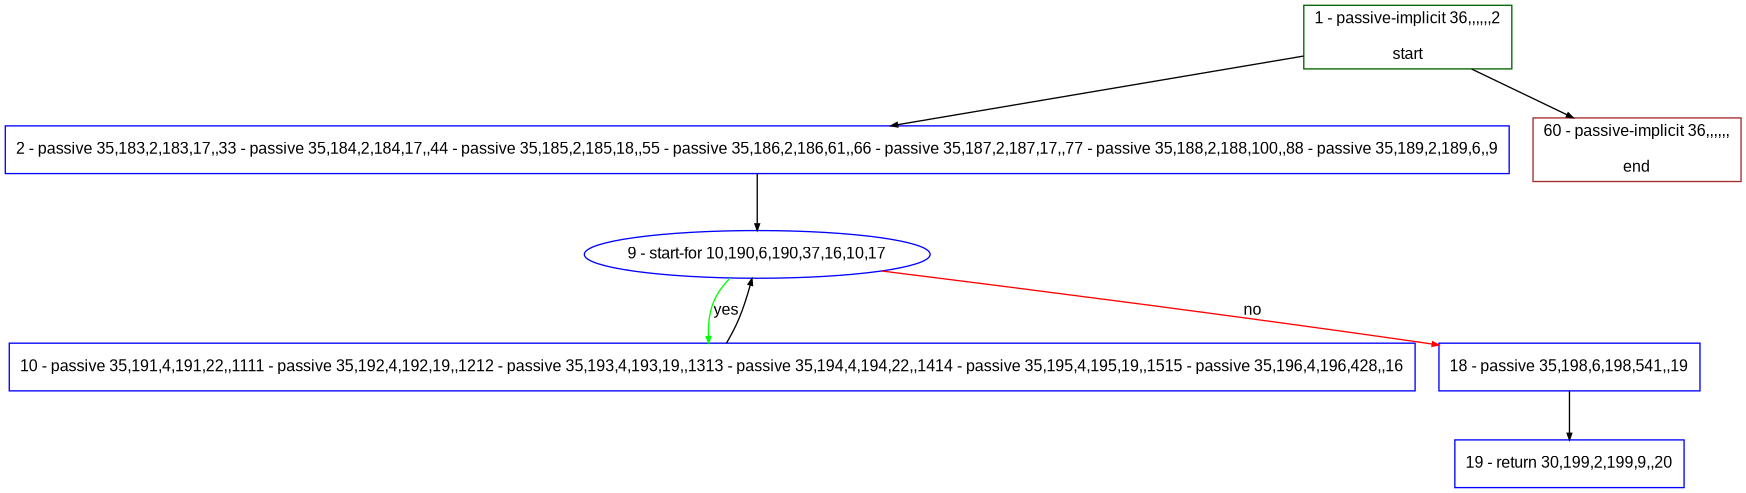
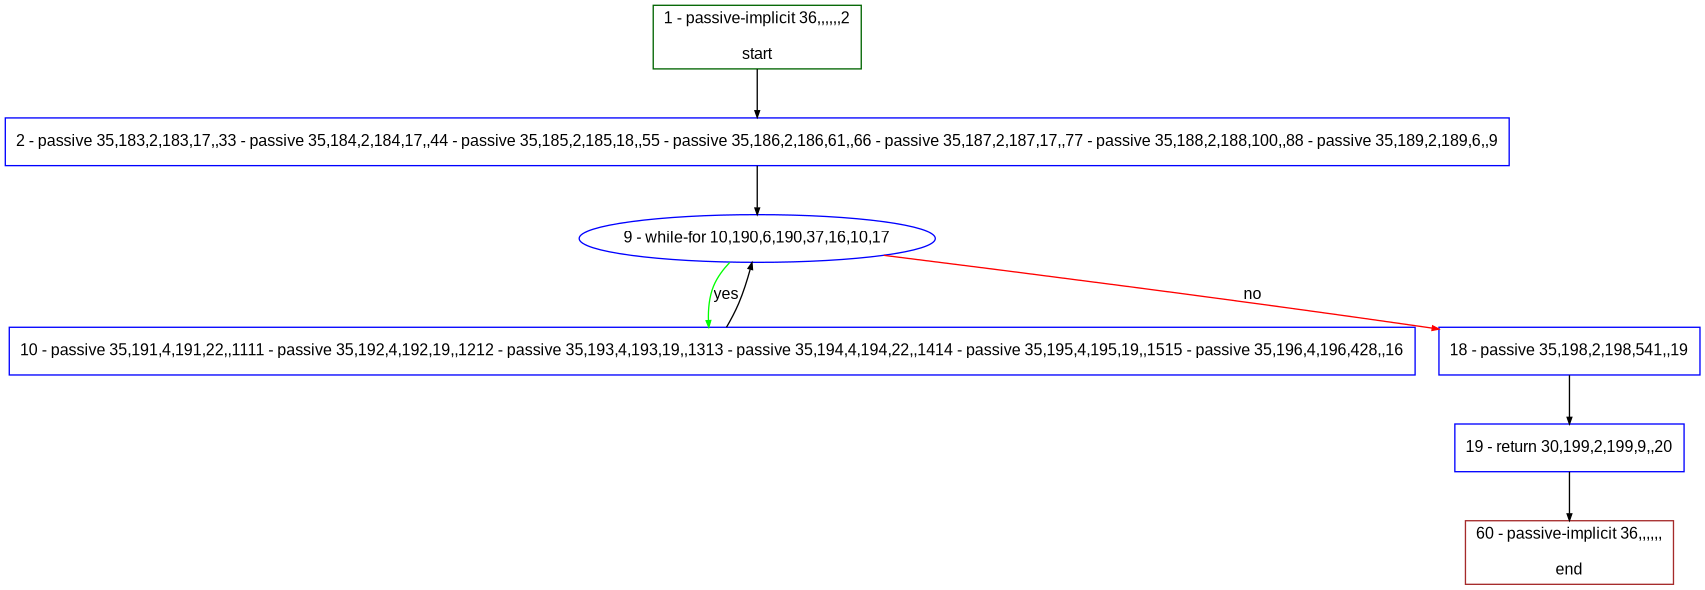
edge "1 - passive-implicit 36,,,,,,2 start" -> "60 - passive-implicit 36,,,,,, end": now "19 - return 30,199,2,199,9,,20" -> "60 - passive-implicit 36,,,,,, end"
node "9 - start-for 10,190,6,190,37,16,10,17": label "9 - start-for 10,190,6,190,37,16,10,17" -> "9 - while-for 10,190,6,190,37,16,10,17"
node "18 - passive 35,198,6,198,541,,19": label "18 - passive 35,198,6,198,541,,19" -> "18 - passive 35,198,2,198,541,,19"
